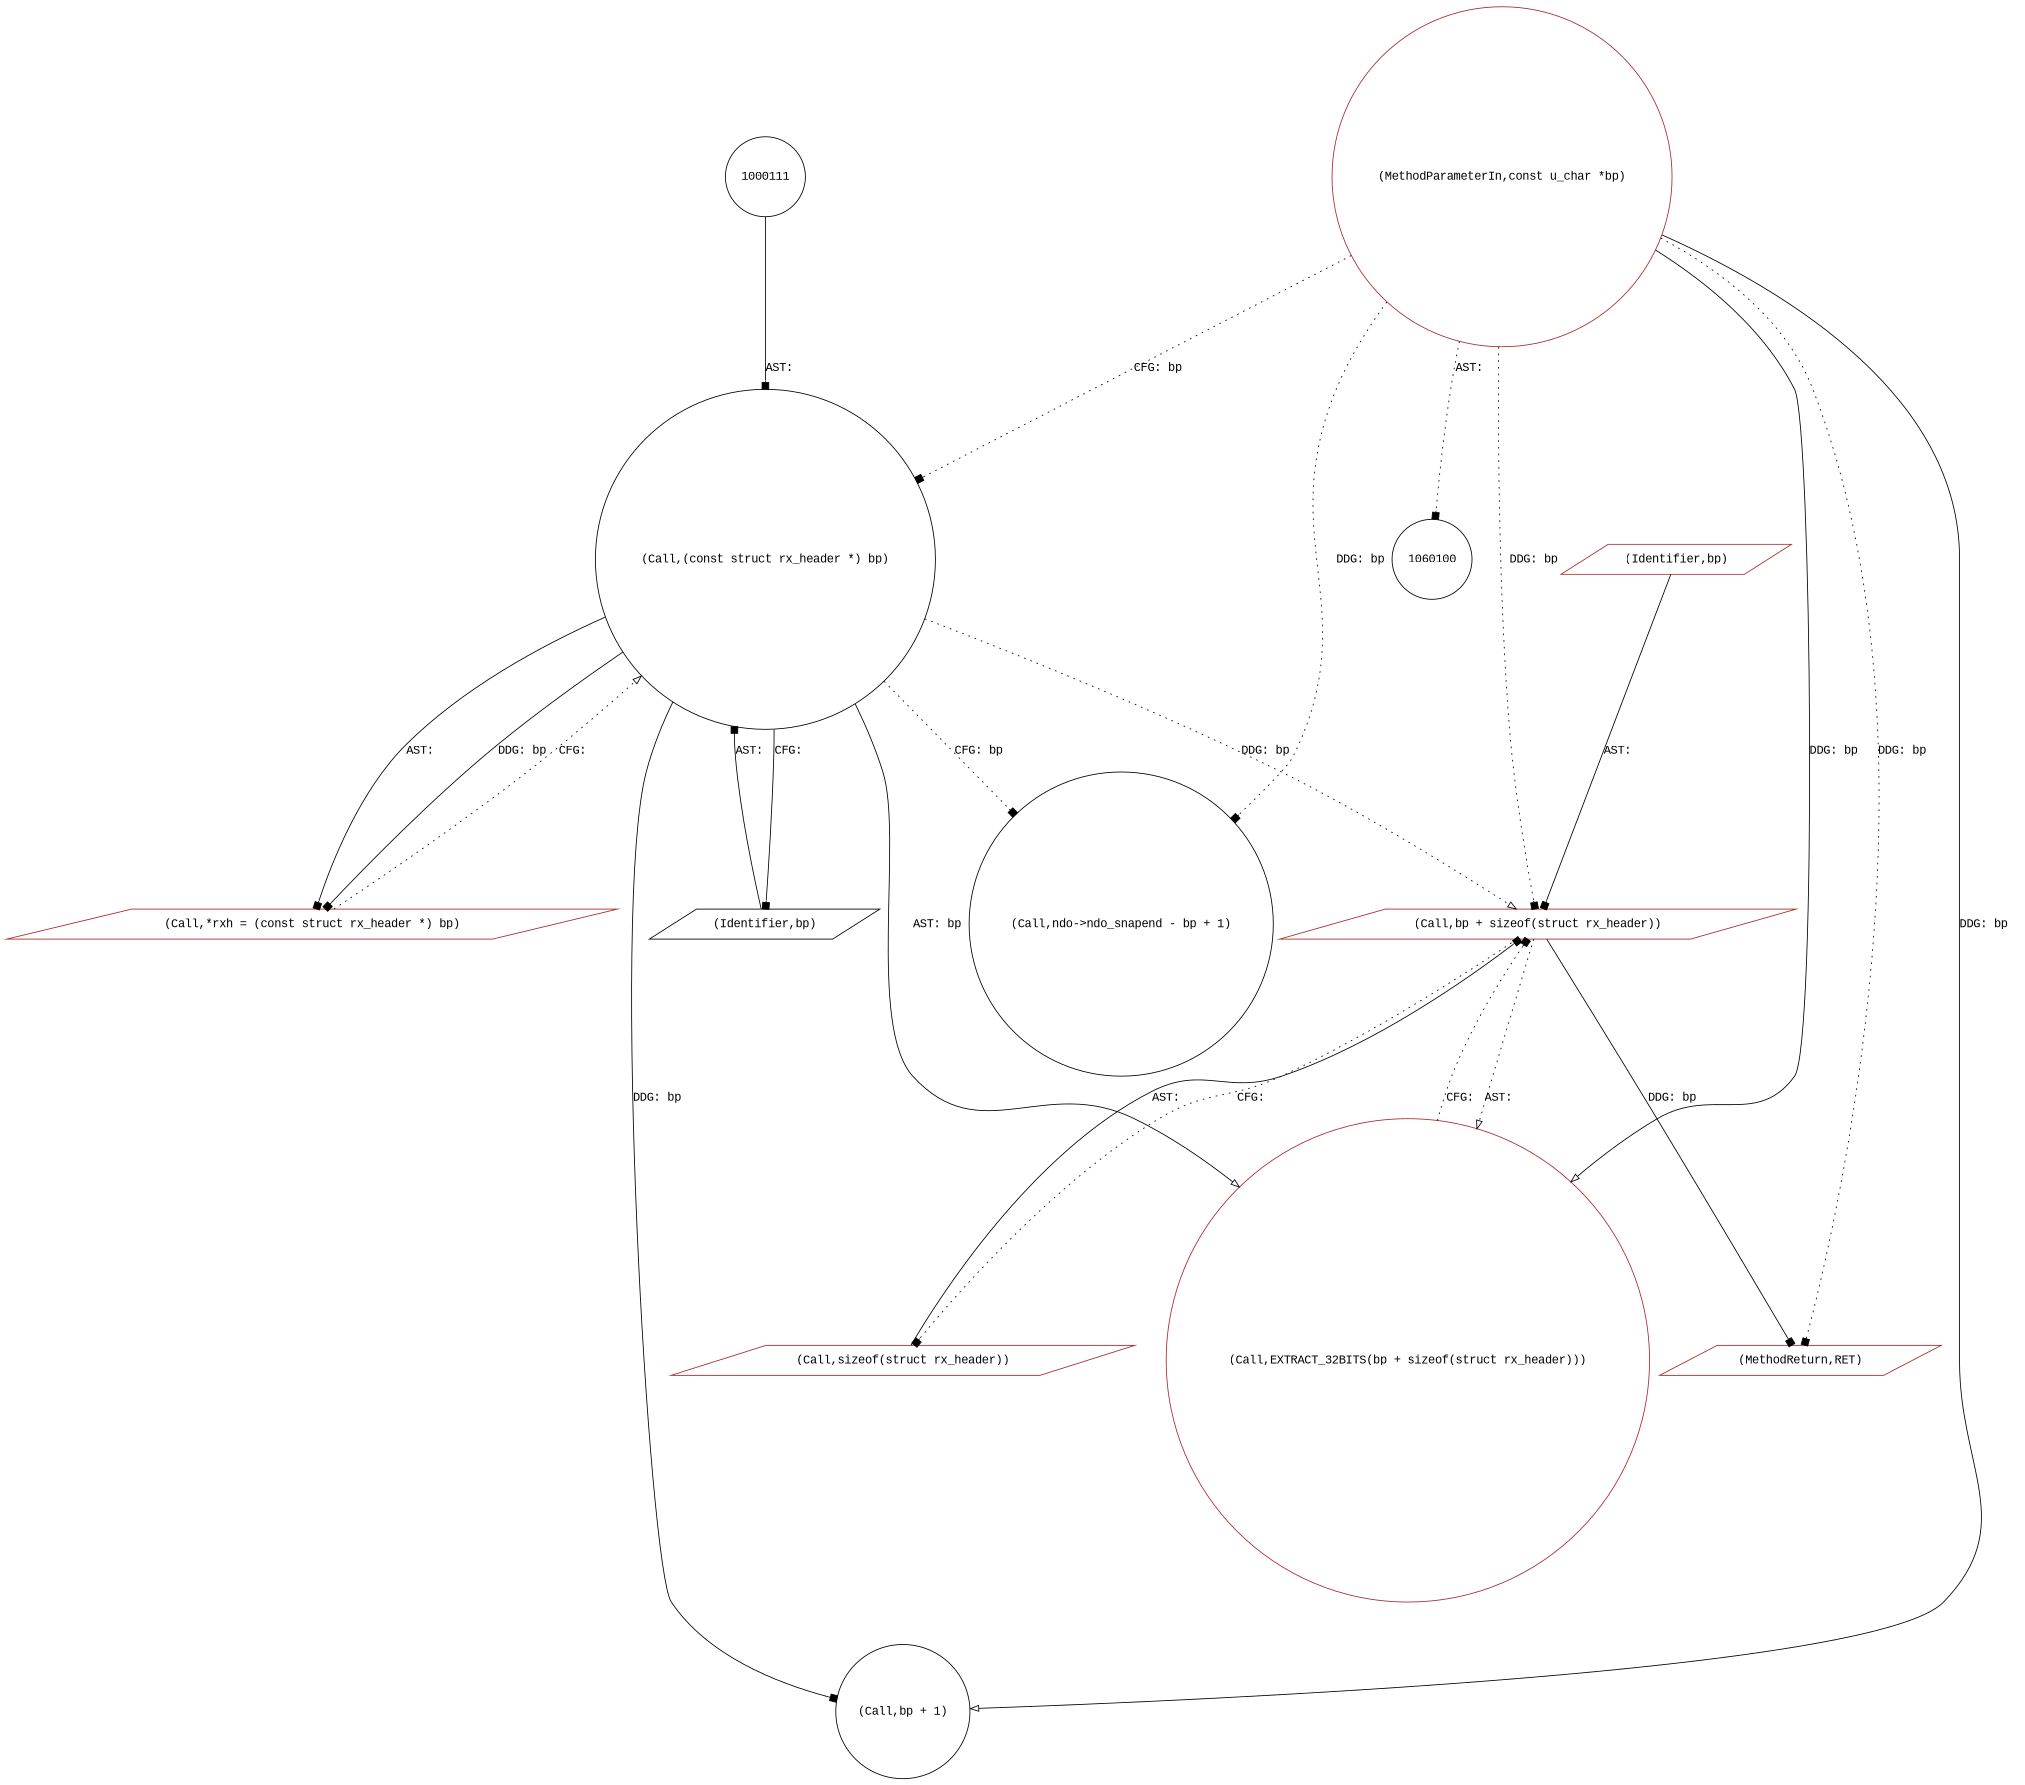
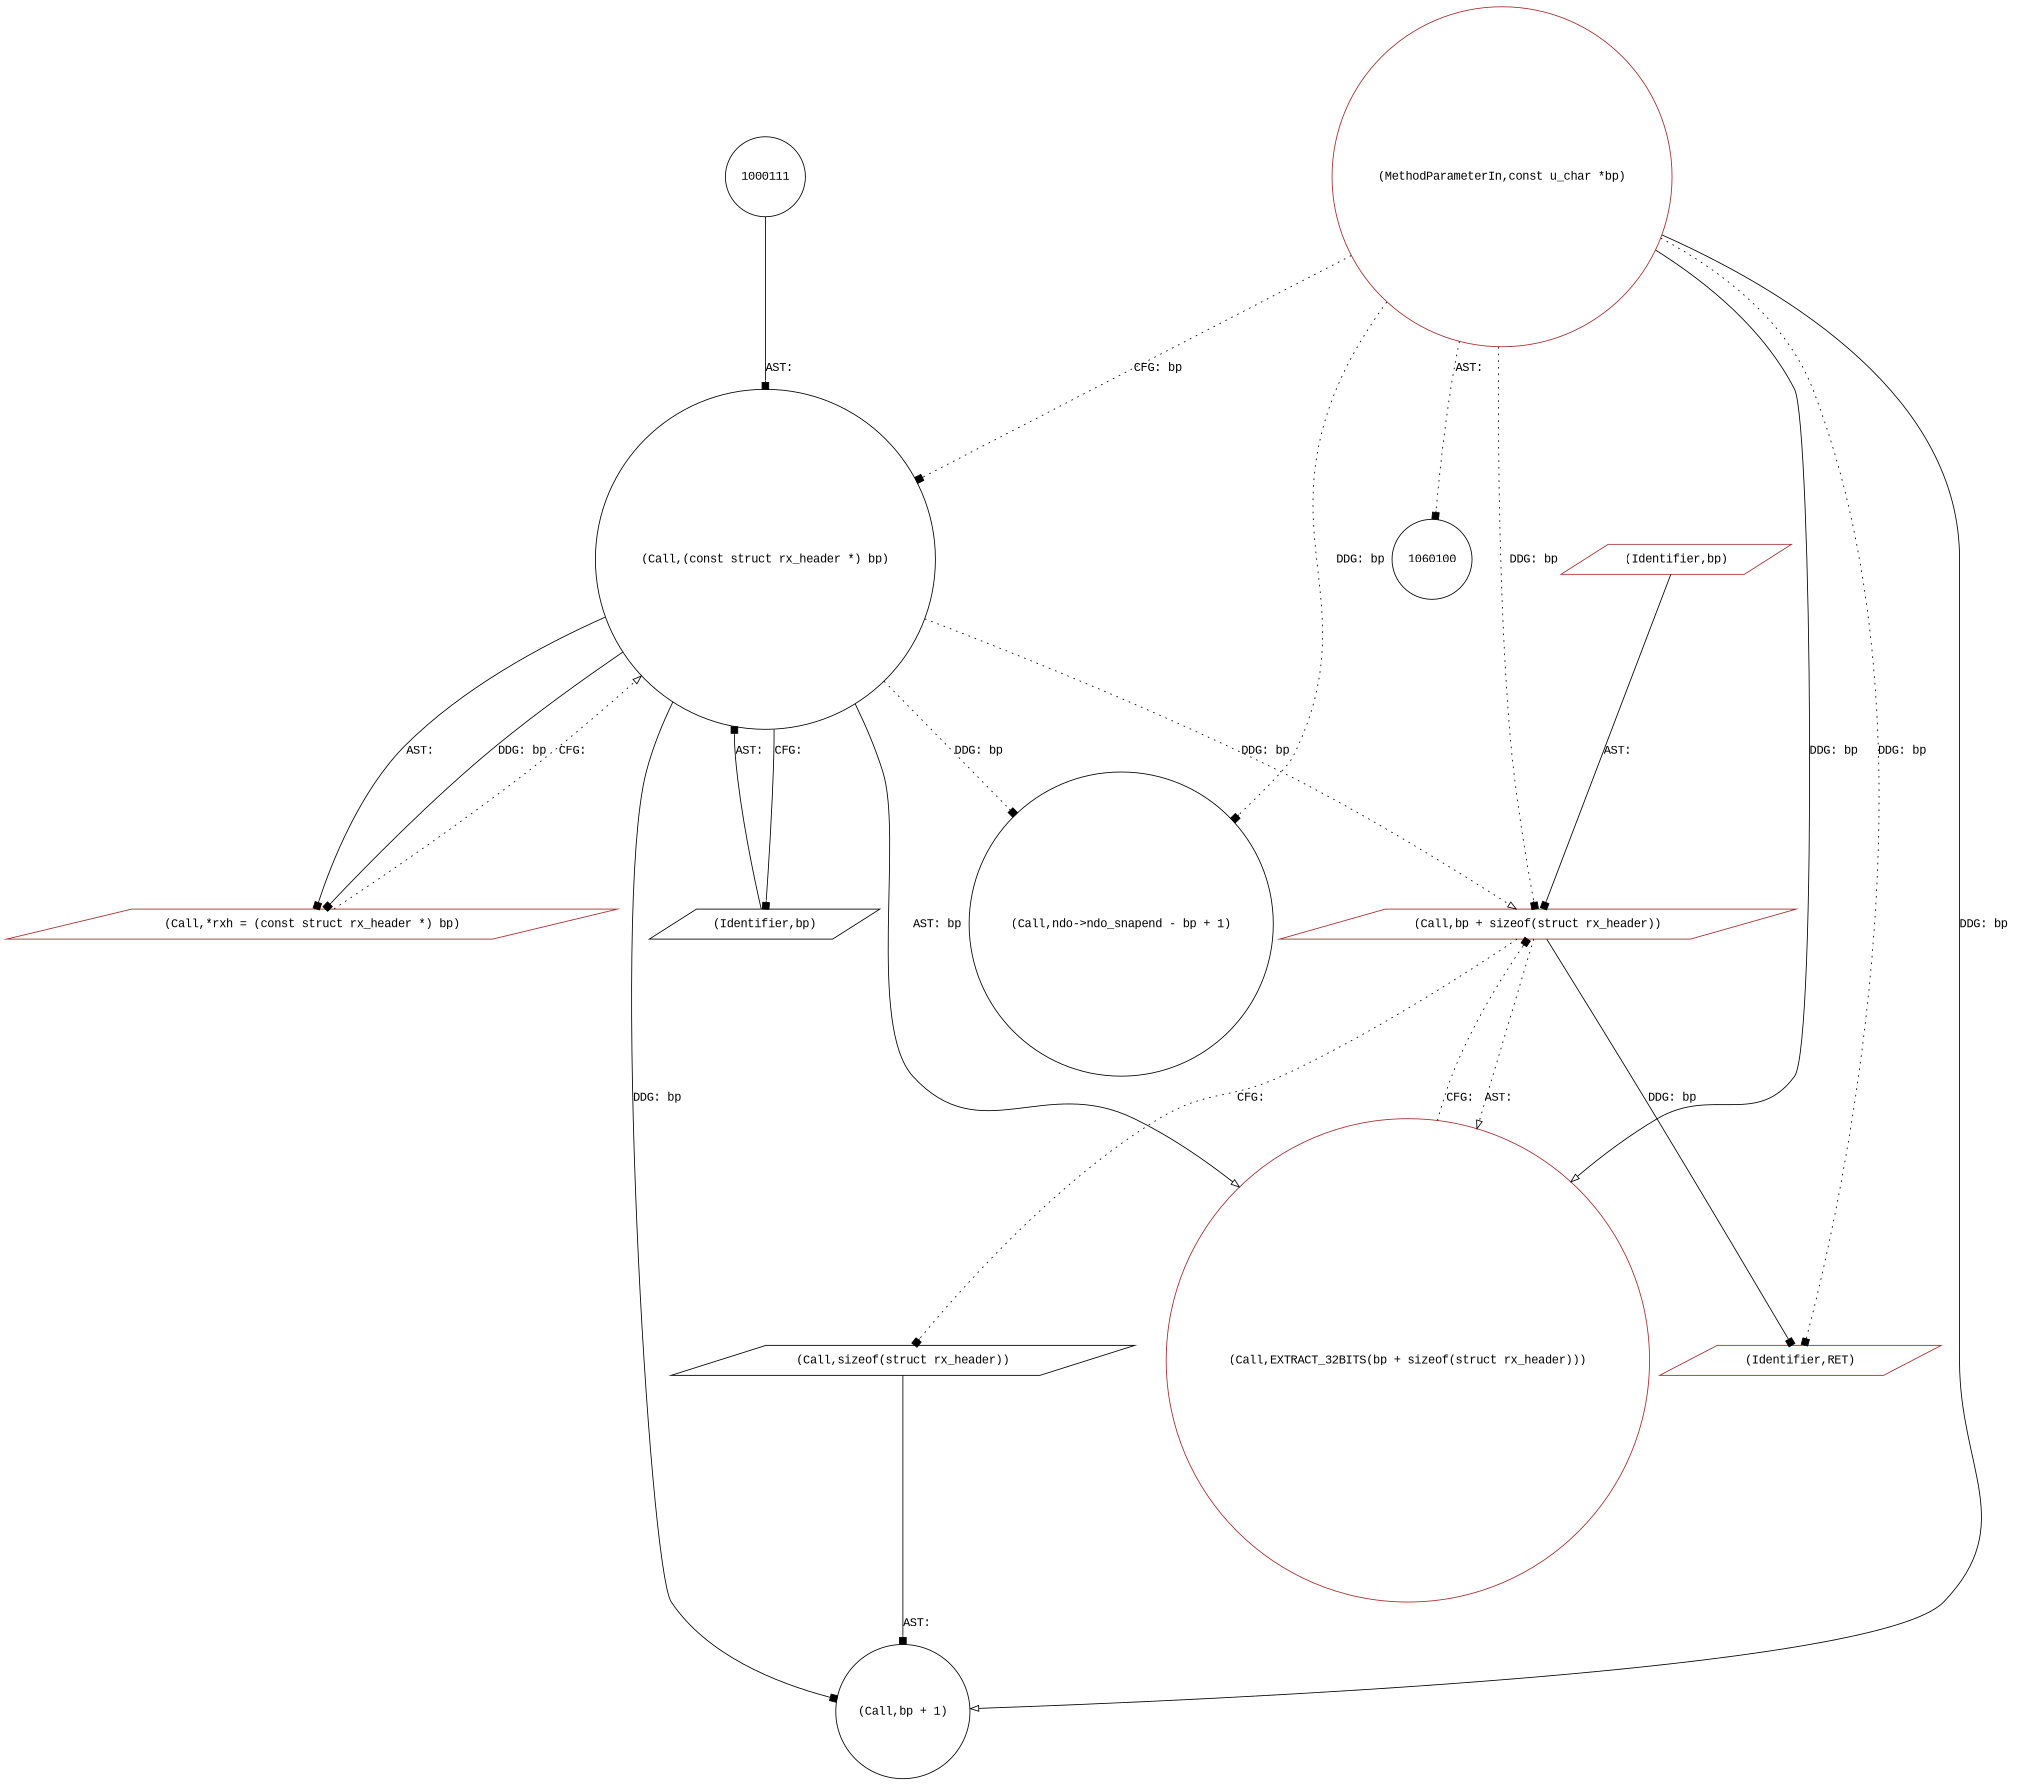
edge "(Call,(const struct rx_header *) bp)" -> "(Call,ndo->ndo_snapend - bp + 1)": label "CFG: bp" -> "DDG: bp"
edge "(Call,sizeof(struct rx_header))" -> "(Call,bp + sizeof(struct rx_header))": now "(Call,sizeof(struct rx_header))" -> "(Call,bp + 1)"
node "(Call,sizeof(struct rx_header))": color brown -> black
node "(MethodReturn,RET)": label "(MethodReturn,RET)" -> "(Identifier,RET)"
